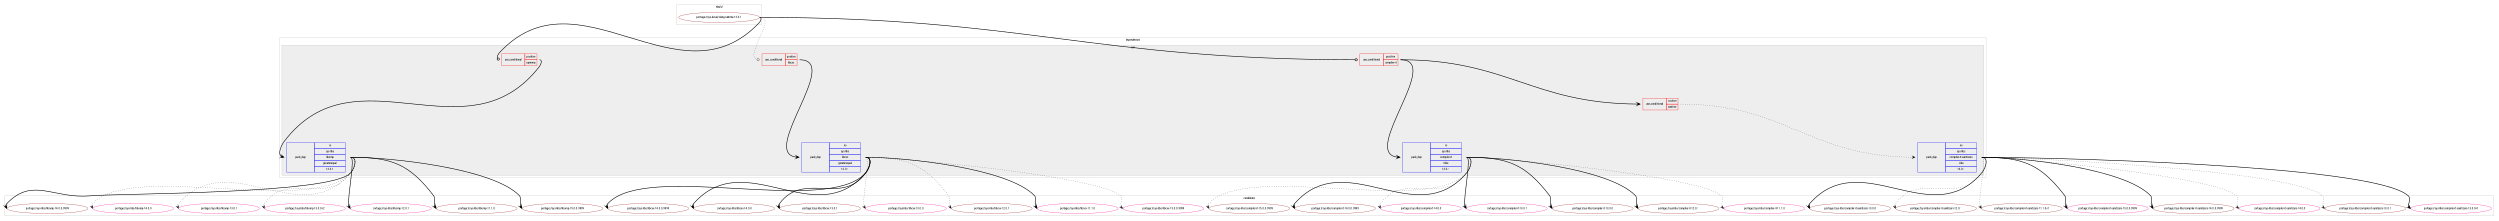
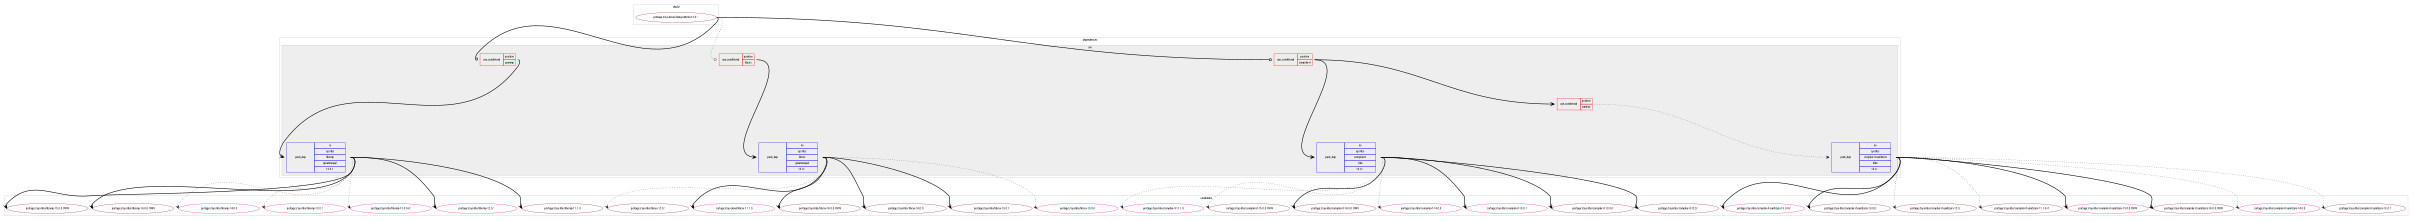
node "portage://sys-libs/libcxx-11.1.0": label "portage://sys-libs/libcxx-11.1.0" -> "portage://sys-devel/libcxx-11.1.0"
node "portage://sys-libs/libcxx-15.0.0.9999": removed
